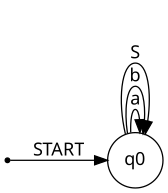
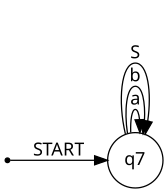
node "q0": label "q0" -> "q7"
